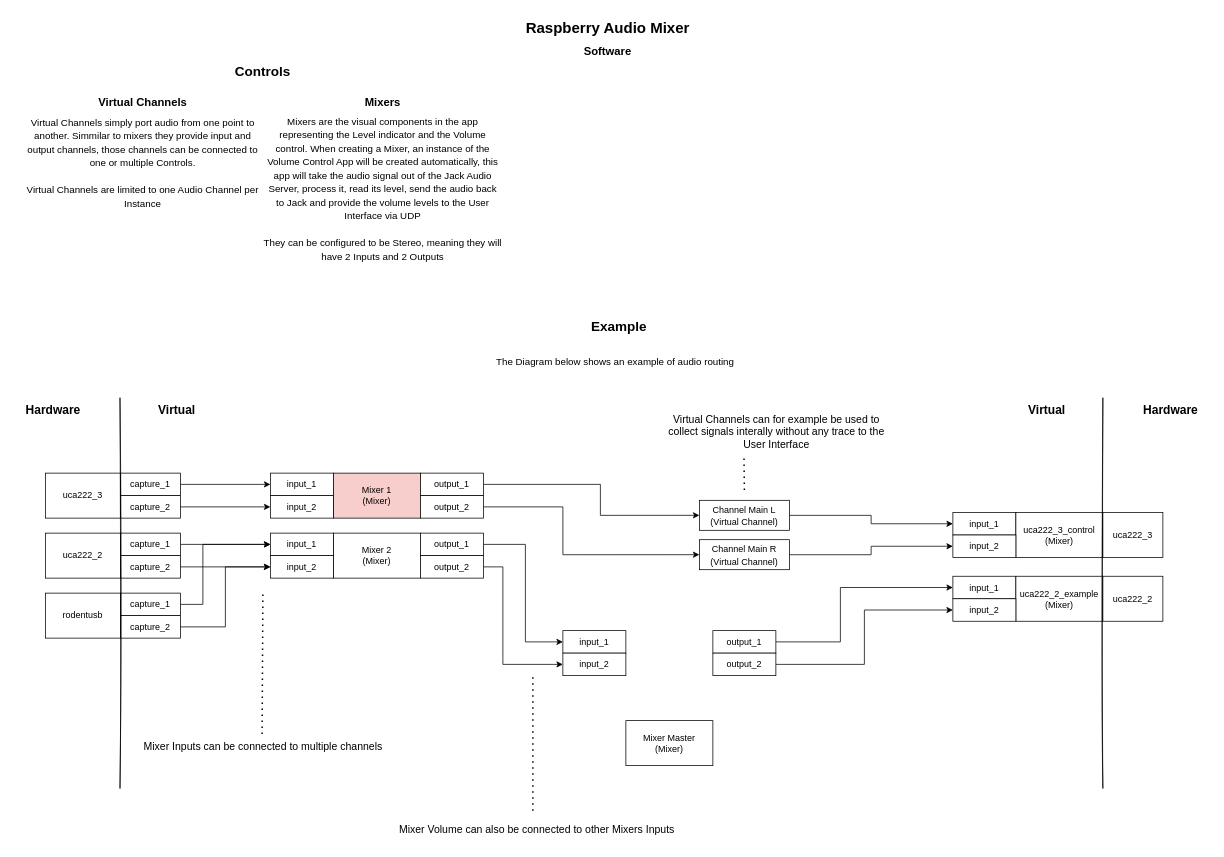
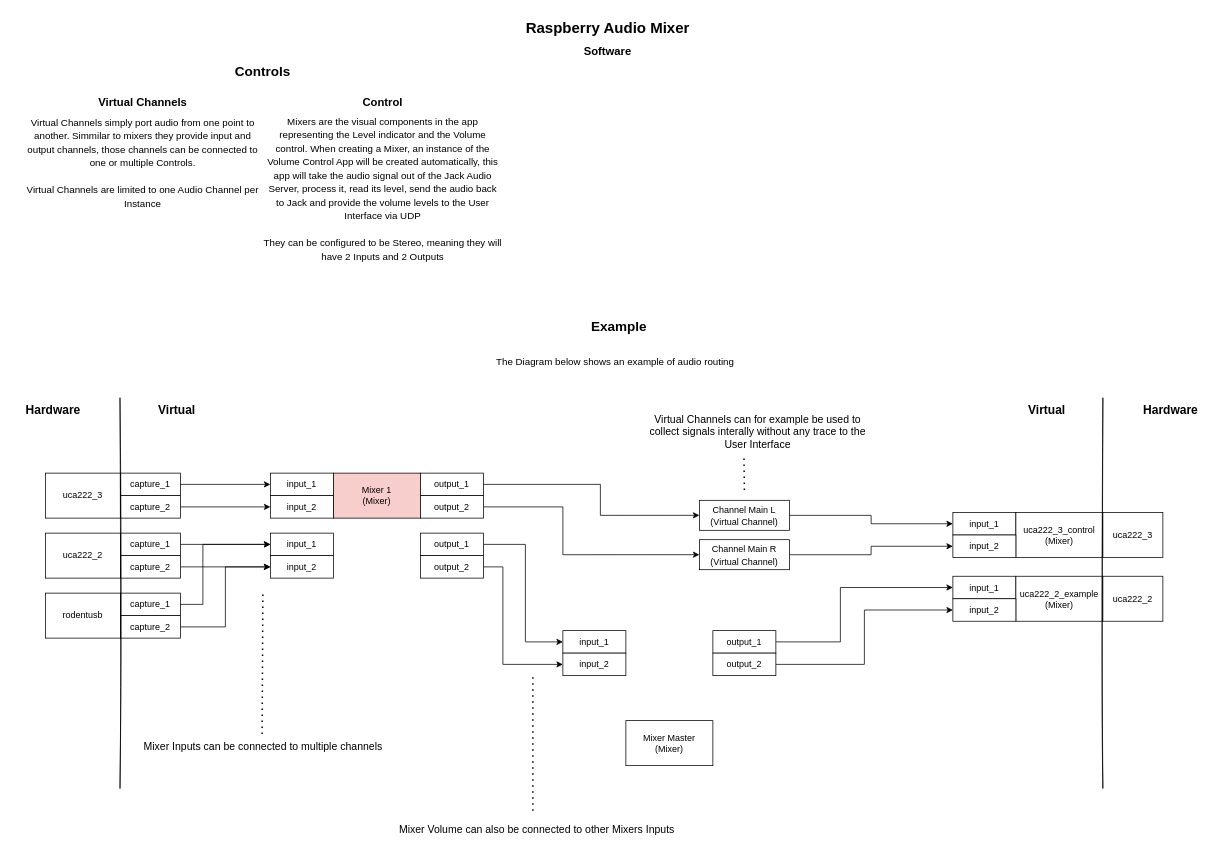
node "Mixers": label "Mixers" -> "Control"
node "Virtual Channels can for example be used to collect signals interally without any trace to the User Interface": moved (777, 432) -> (758, 432)
node "Mixer 2 (Mixer)": removed
